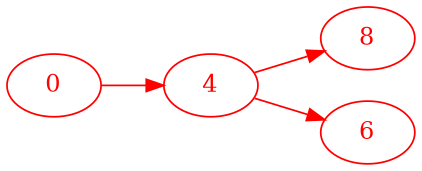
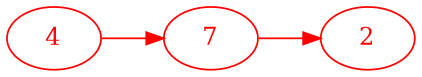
node "8": removed
node "2": added
node "0": removed
node "6": label "6" -> "7"
